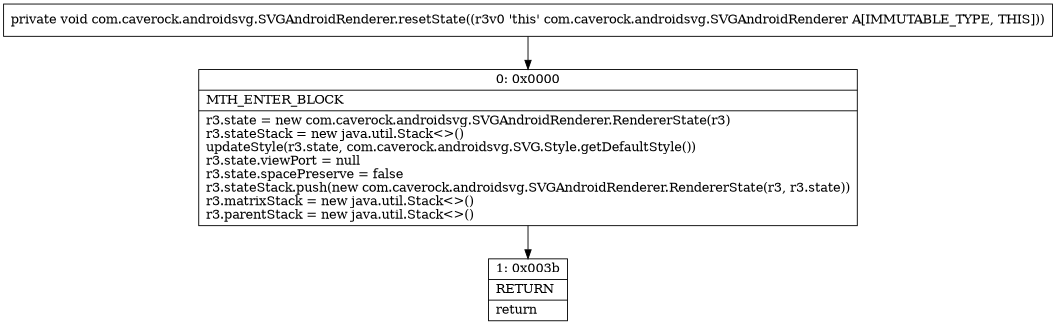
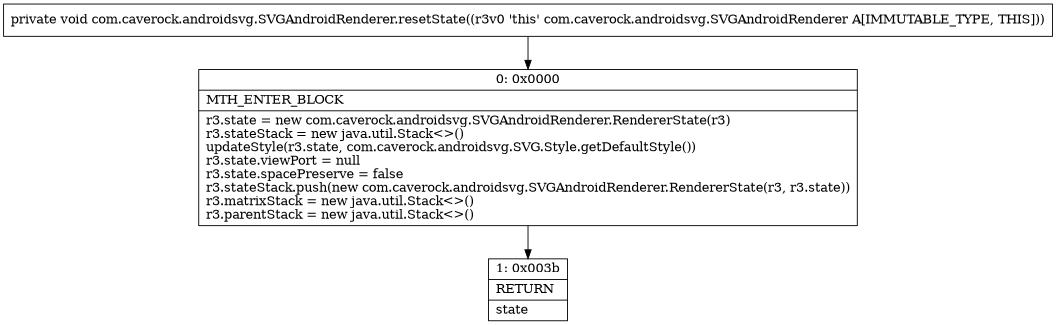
node "1: 0x003b": text "return" -> "state"
